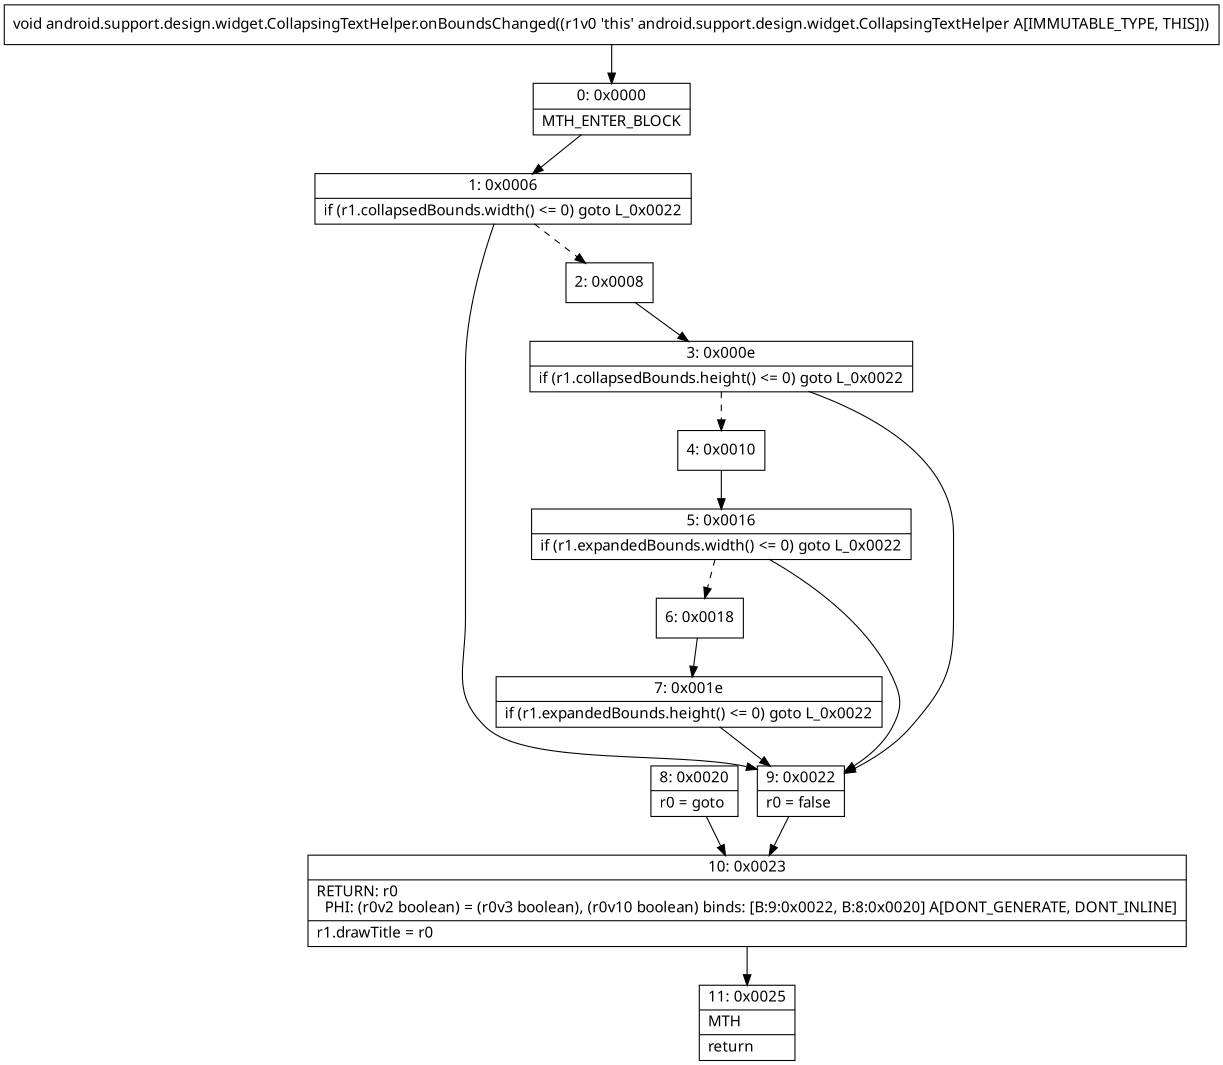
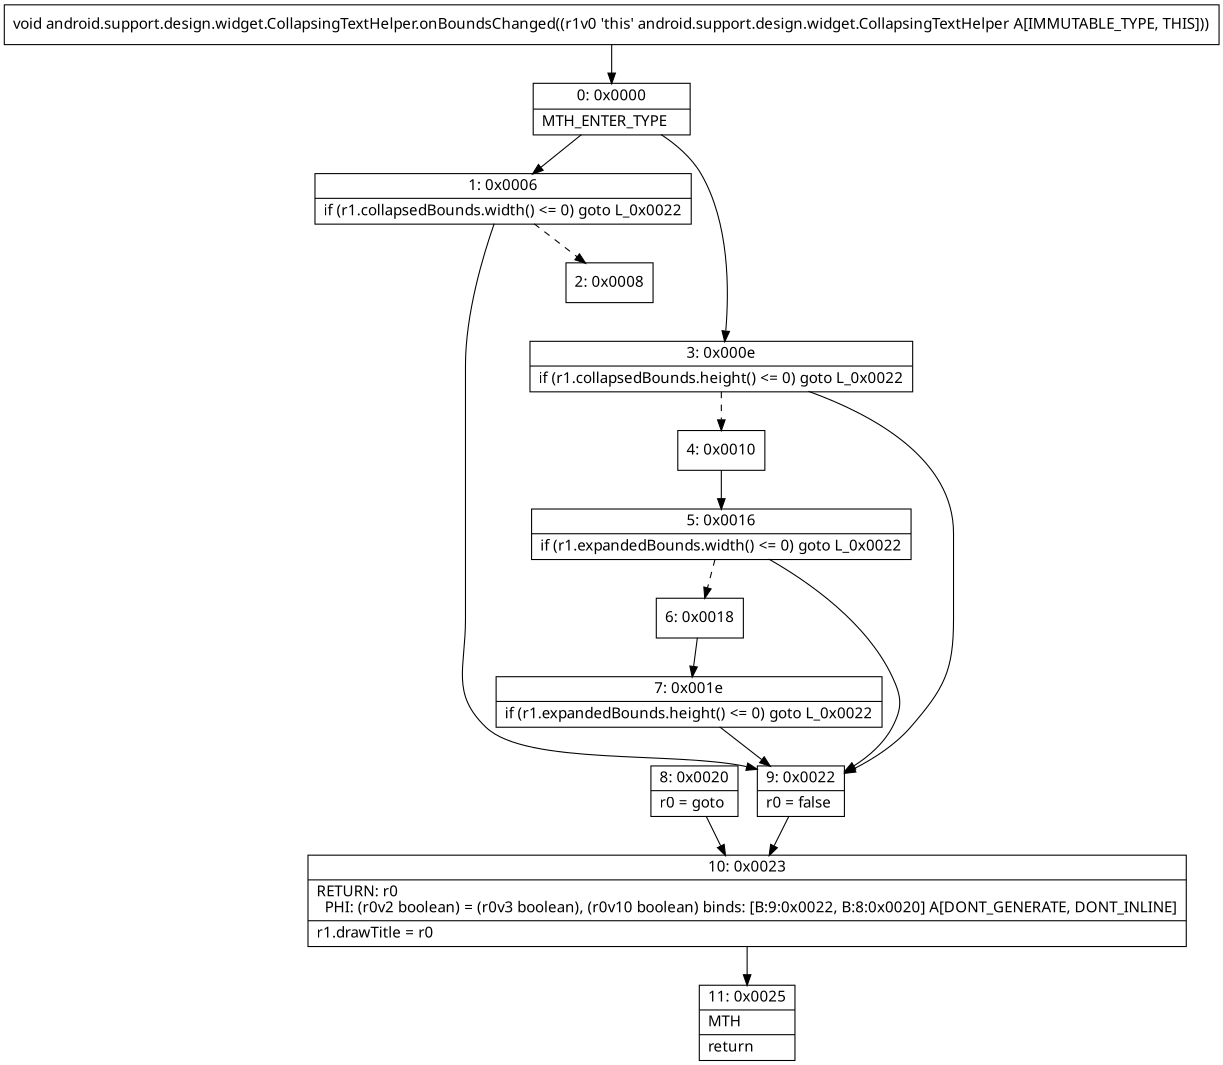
node "0: 0x0000": text "MTH_ENTER_BLOCK" -> "MTH_ENTER_TYPE"
edge "2: 0x0008" -> "3: 0x000e": now "0: 0x0000" -> "3: 0x000e"
